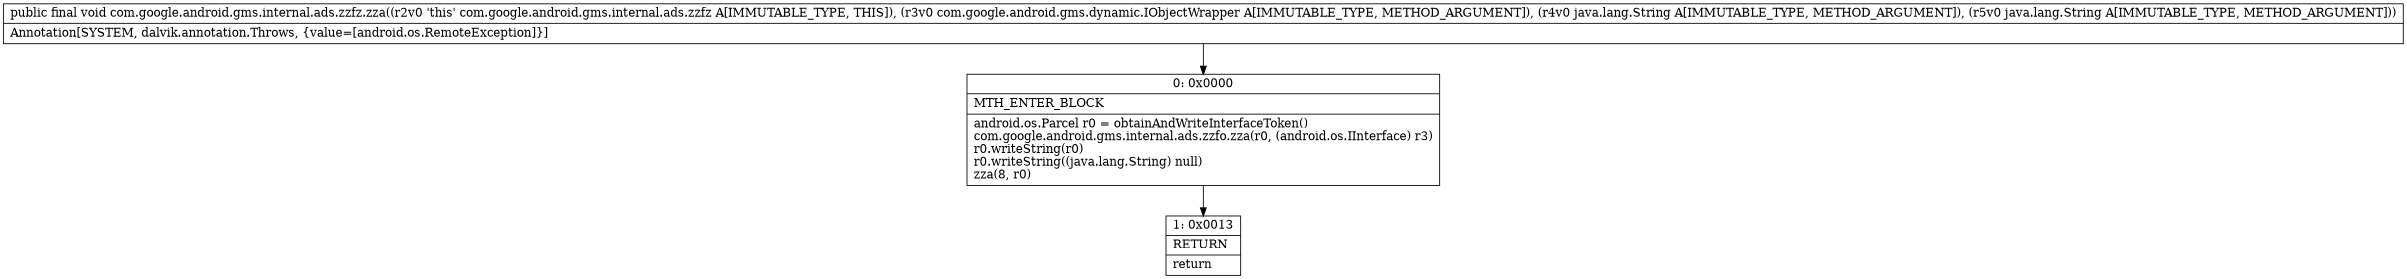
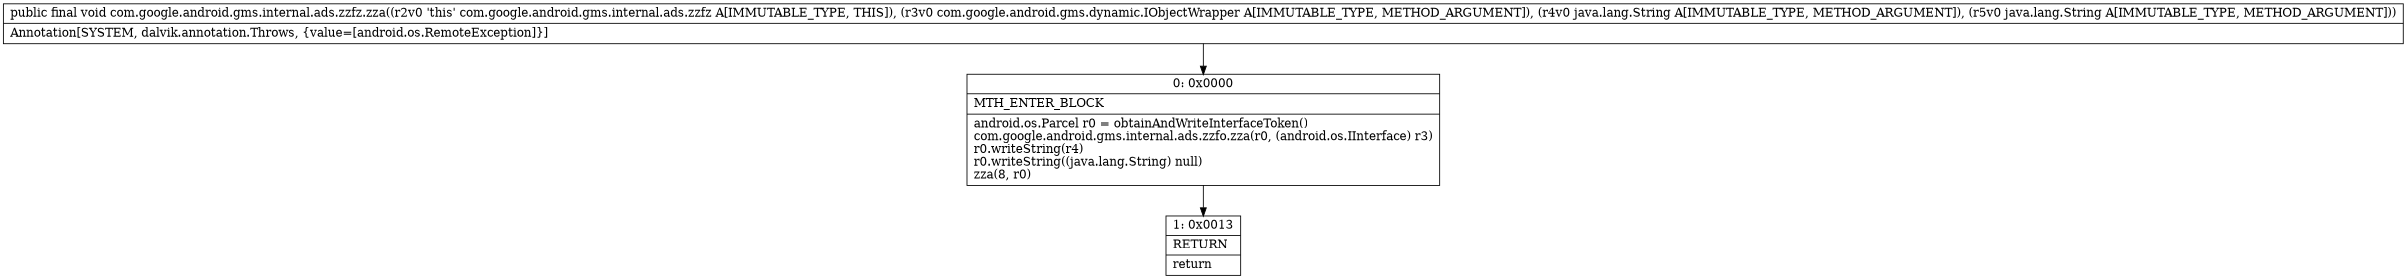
node "0: 0x0000": text "r0.writeString(r0)" -> "r0.writeString(r4)"
